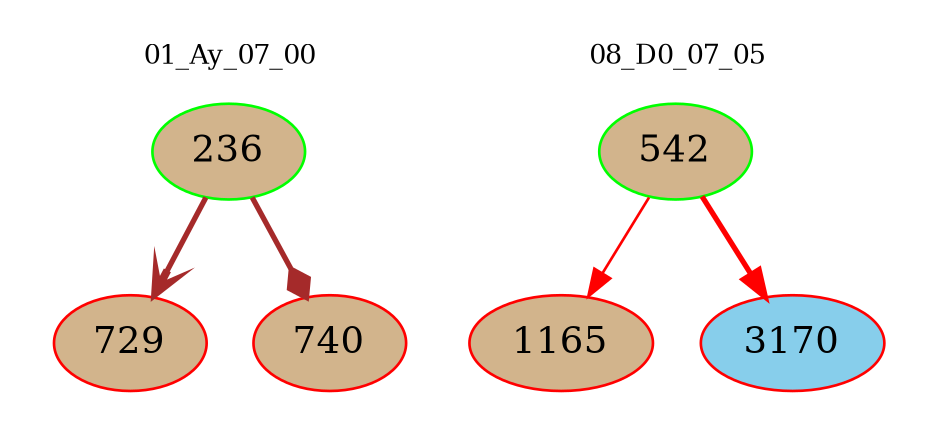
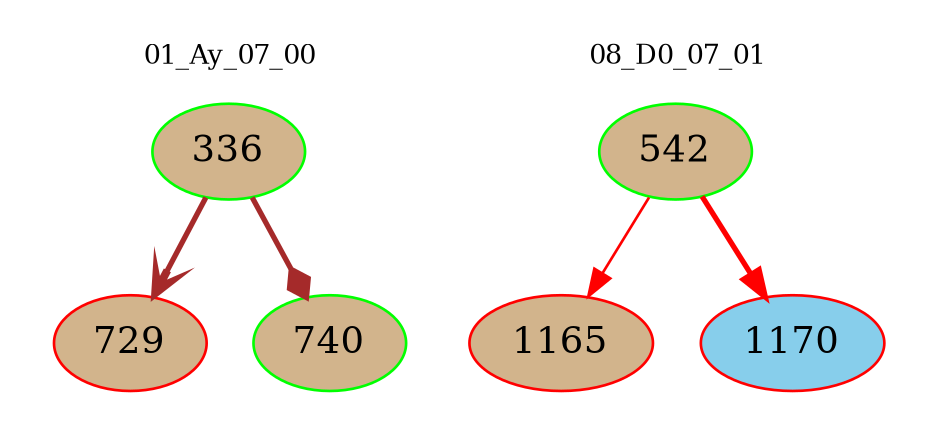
cluster "08_D0_07_05": label "08_D0_07_05" -> "08_D0_07_01"
node "236": label "236" -> "336"
node "740": color red -> green
node "3170": label "3170" -> "1170"
